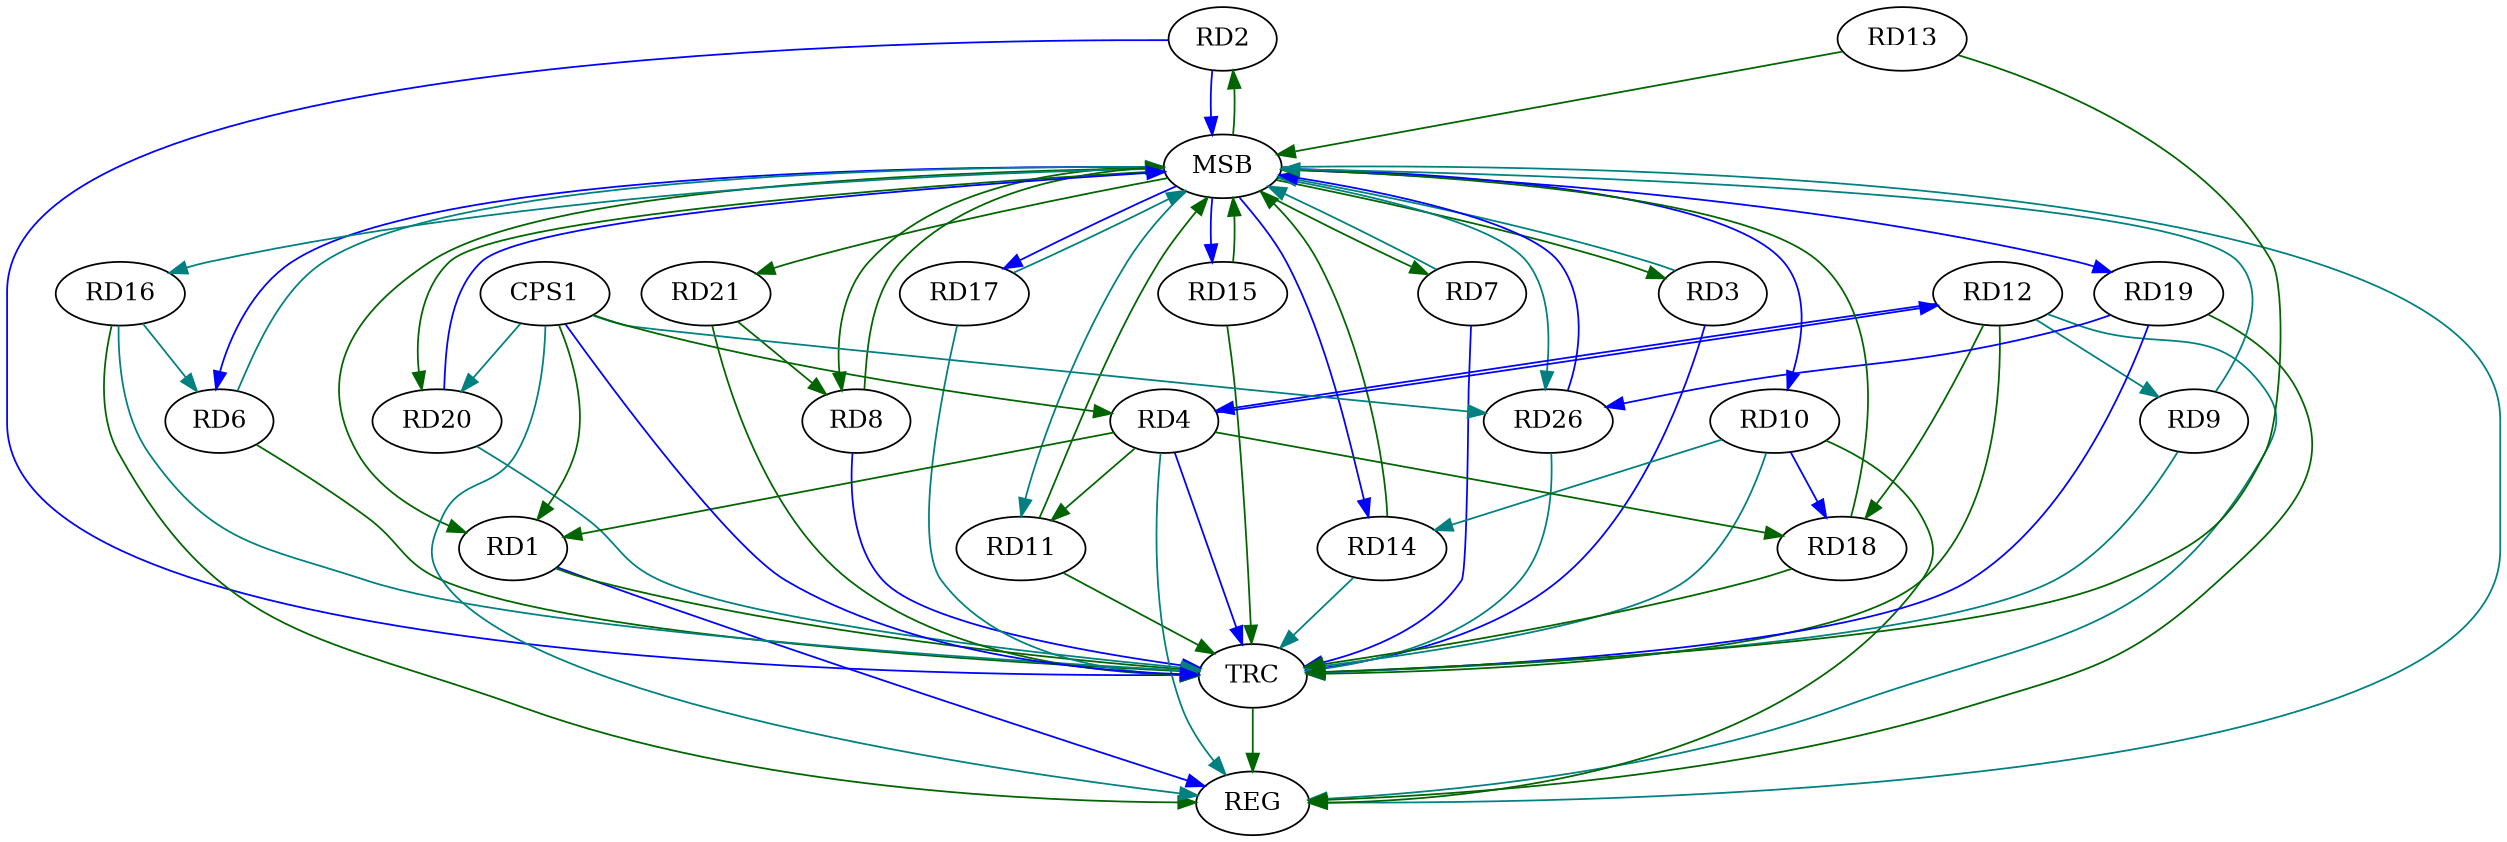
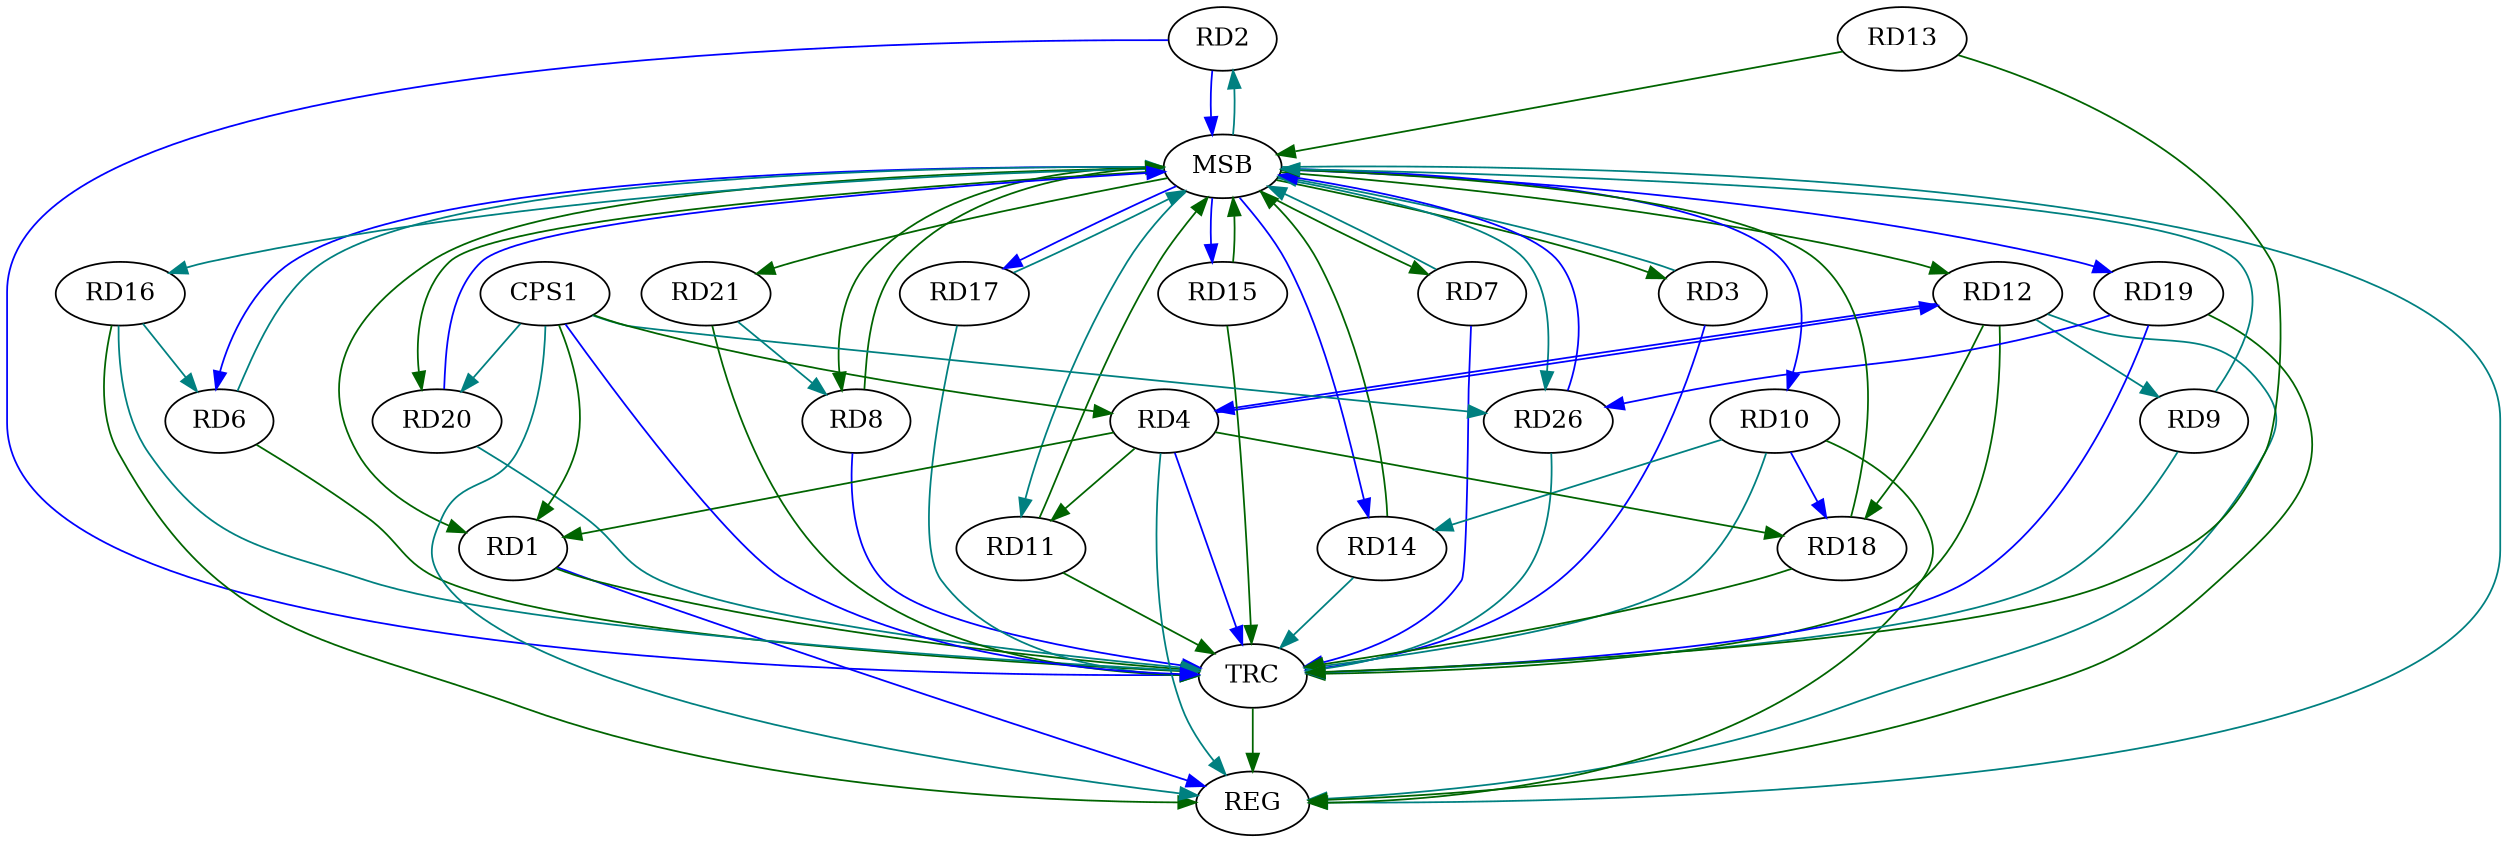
edge "MSB" -> "RD2": color darkgreen -> teal
edge "MSB" -> "RD12": added
edge "RD21" -> "RD8": color darkgreen -> teal
